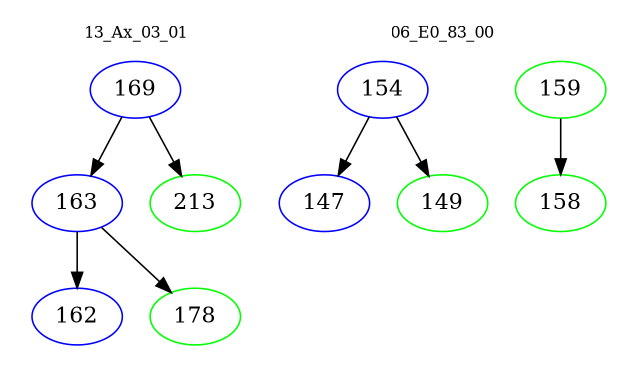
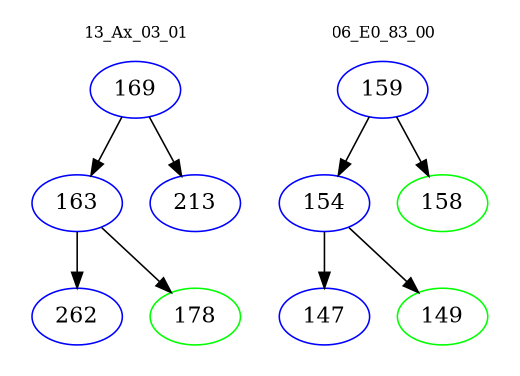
node "159": color green -> blue
edge "159" -> "154": added
node "213": color green -> blue
node "162": label "162" -> "262"
